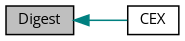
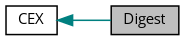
edge "CEX" -> "Digest": reversed
